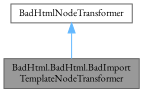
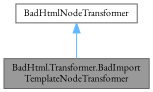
node "BadHtml.BadHtml.BadImport TemplateNodeTransformer": label "BadHtml.BadHtml.BadImport TemplateNodeTransformer" -> "BadHtml.Transformer.BadImport TemplateNodeTransformer"
